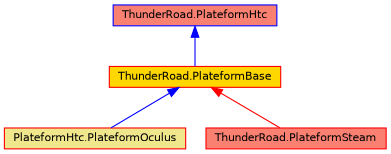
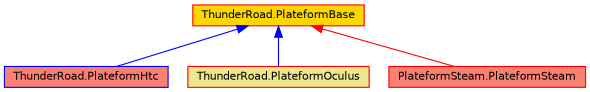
edge "ThunderRoad.PlateformBase" -> "ThunderRoad.PlateformHtc": reversed
node "PlateformHtc.PlateformOculus": label "PlateformHtc.PlateformOculus" -> "ThunderRoad.PlateformOculus"
node "ThunderRoad.PlateformSteam": label "ThunderRoad.PlateformSteam" -> "PlateformSteam.PlateformSteam"
